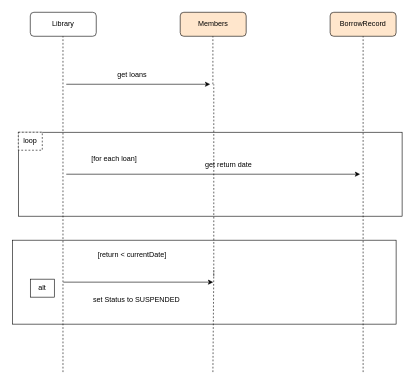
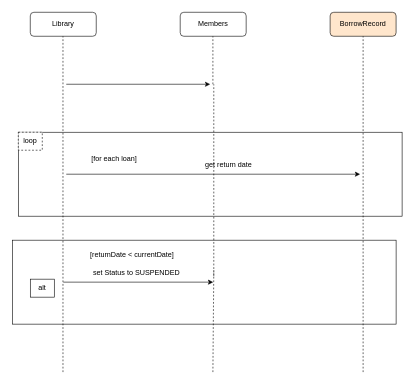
node "Members": fillcolor #ffe6cc -> #ffffff
node "get loans": removed
node "[return < currentDate]": label "[return < currentDate]" -> "[returnDate < currentDate]"
node "set Status to SUSPENDED": moved (138, 300) -> (138, 273)
